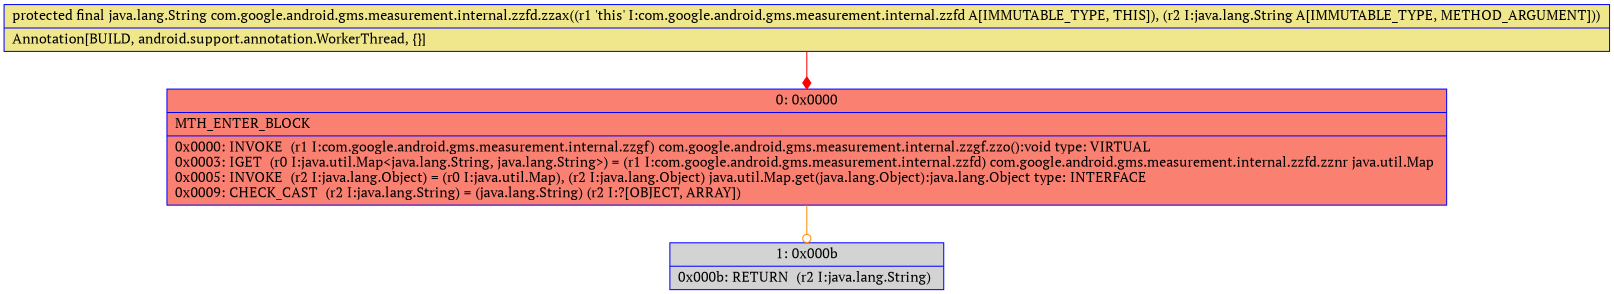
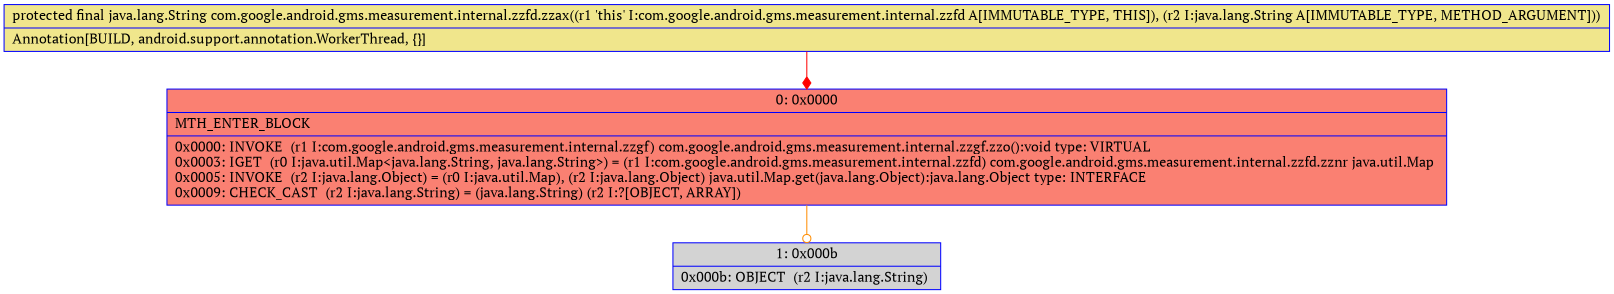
node "1: 0x000b": text "0x000b: RETURN  (r2 I:java.lang.String)" -> "0x000b: OBJECT  (r2 I:java.lang.String)"
